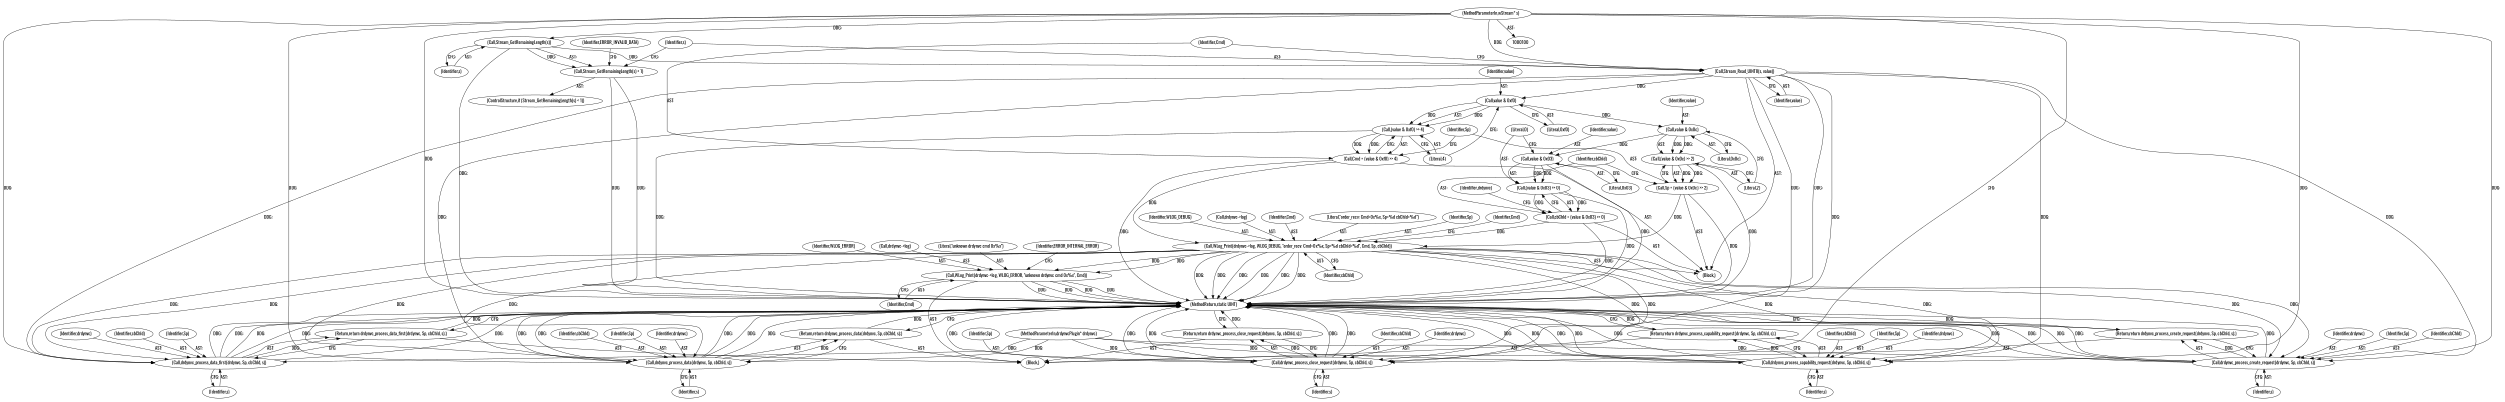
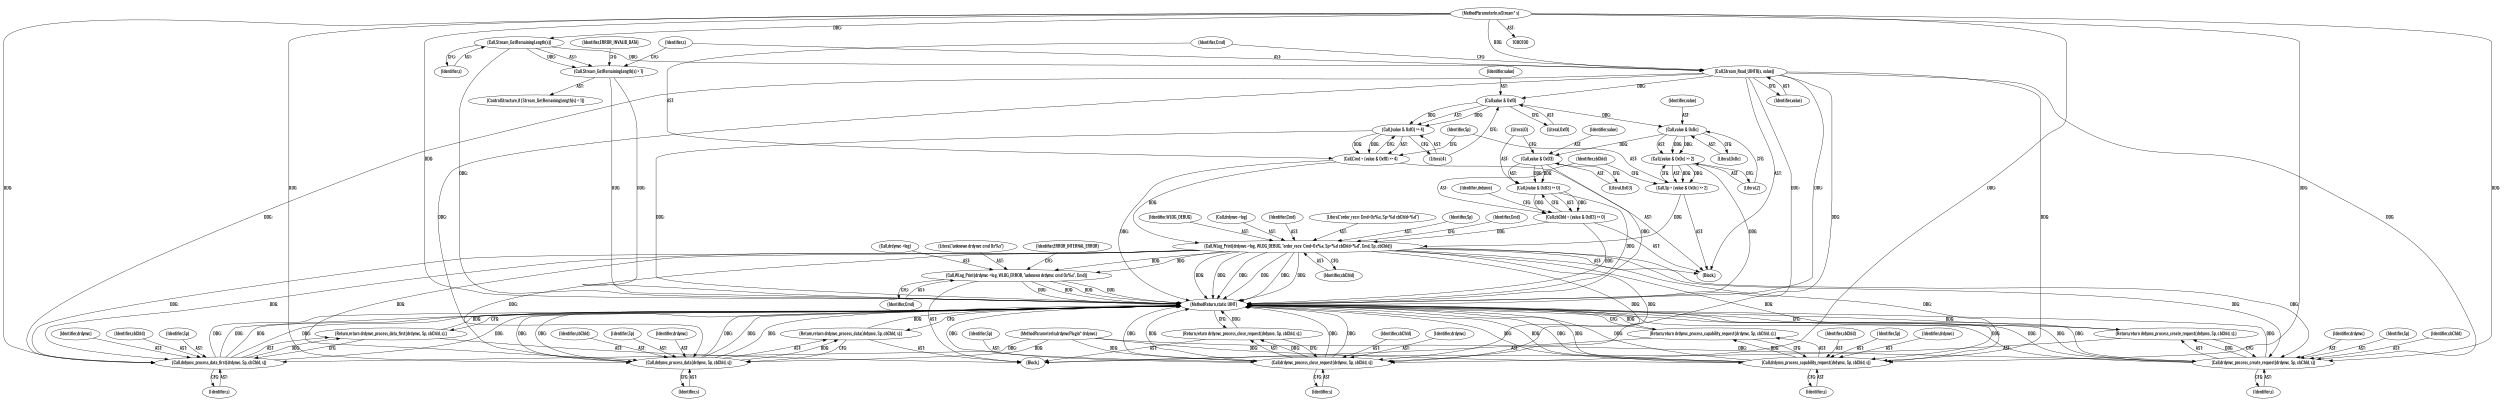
edge "(MethodParameterIn,wStream* s)" -> "(Call,drdynvc_process_close_request(drdynvc, Sp, cbChId, s))": label "CFG: " -> "DDG: "
node "(Identifier,WLOG_ERROR)": removed
edge "(Call,Sp = (value & 0x0c) >> 2)" -> "(MethodReturn,static UINT)": removed, label "DDG:"
